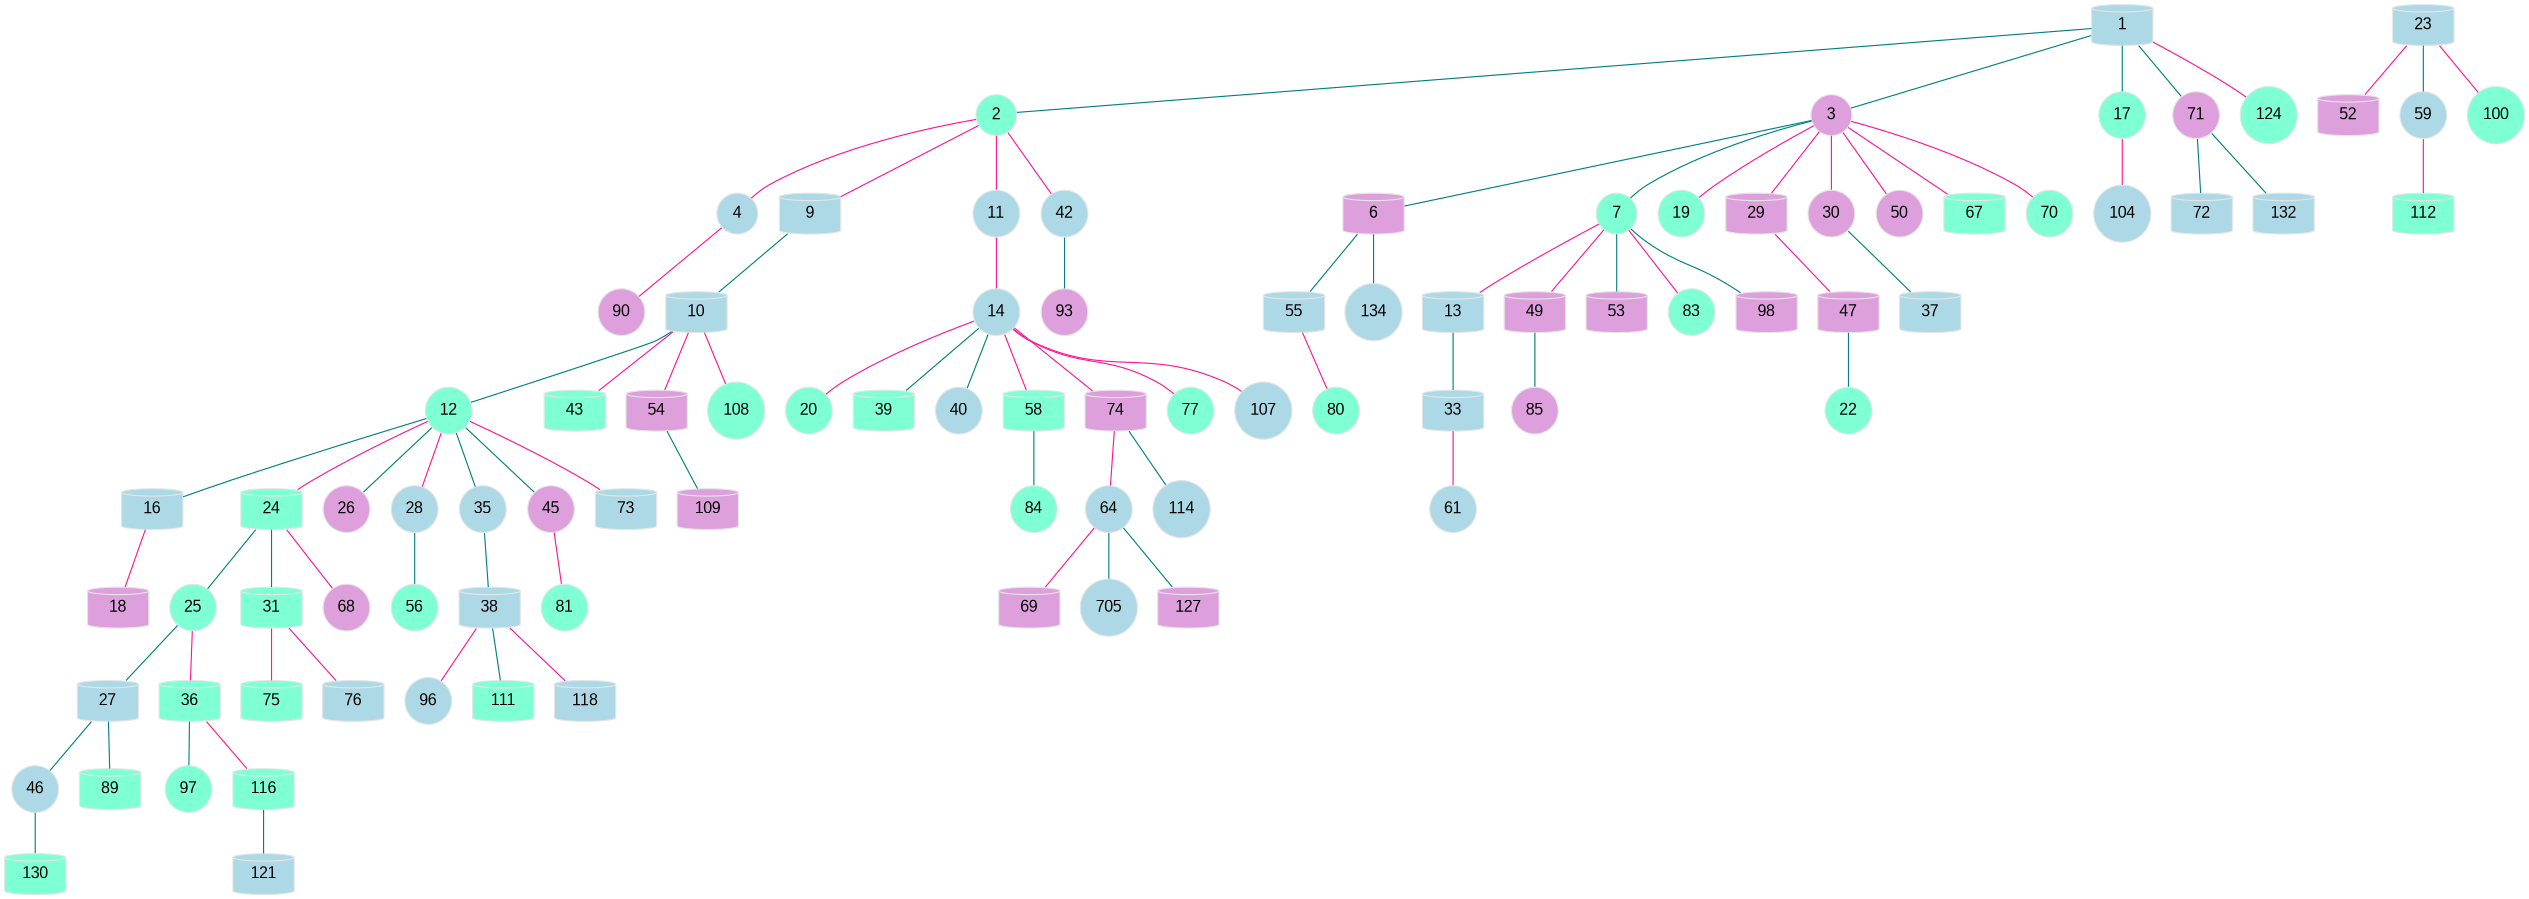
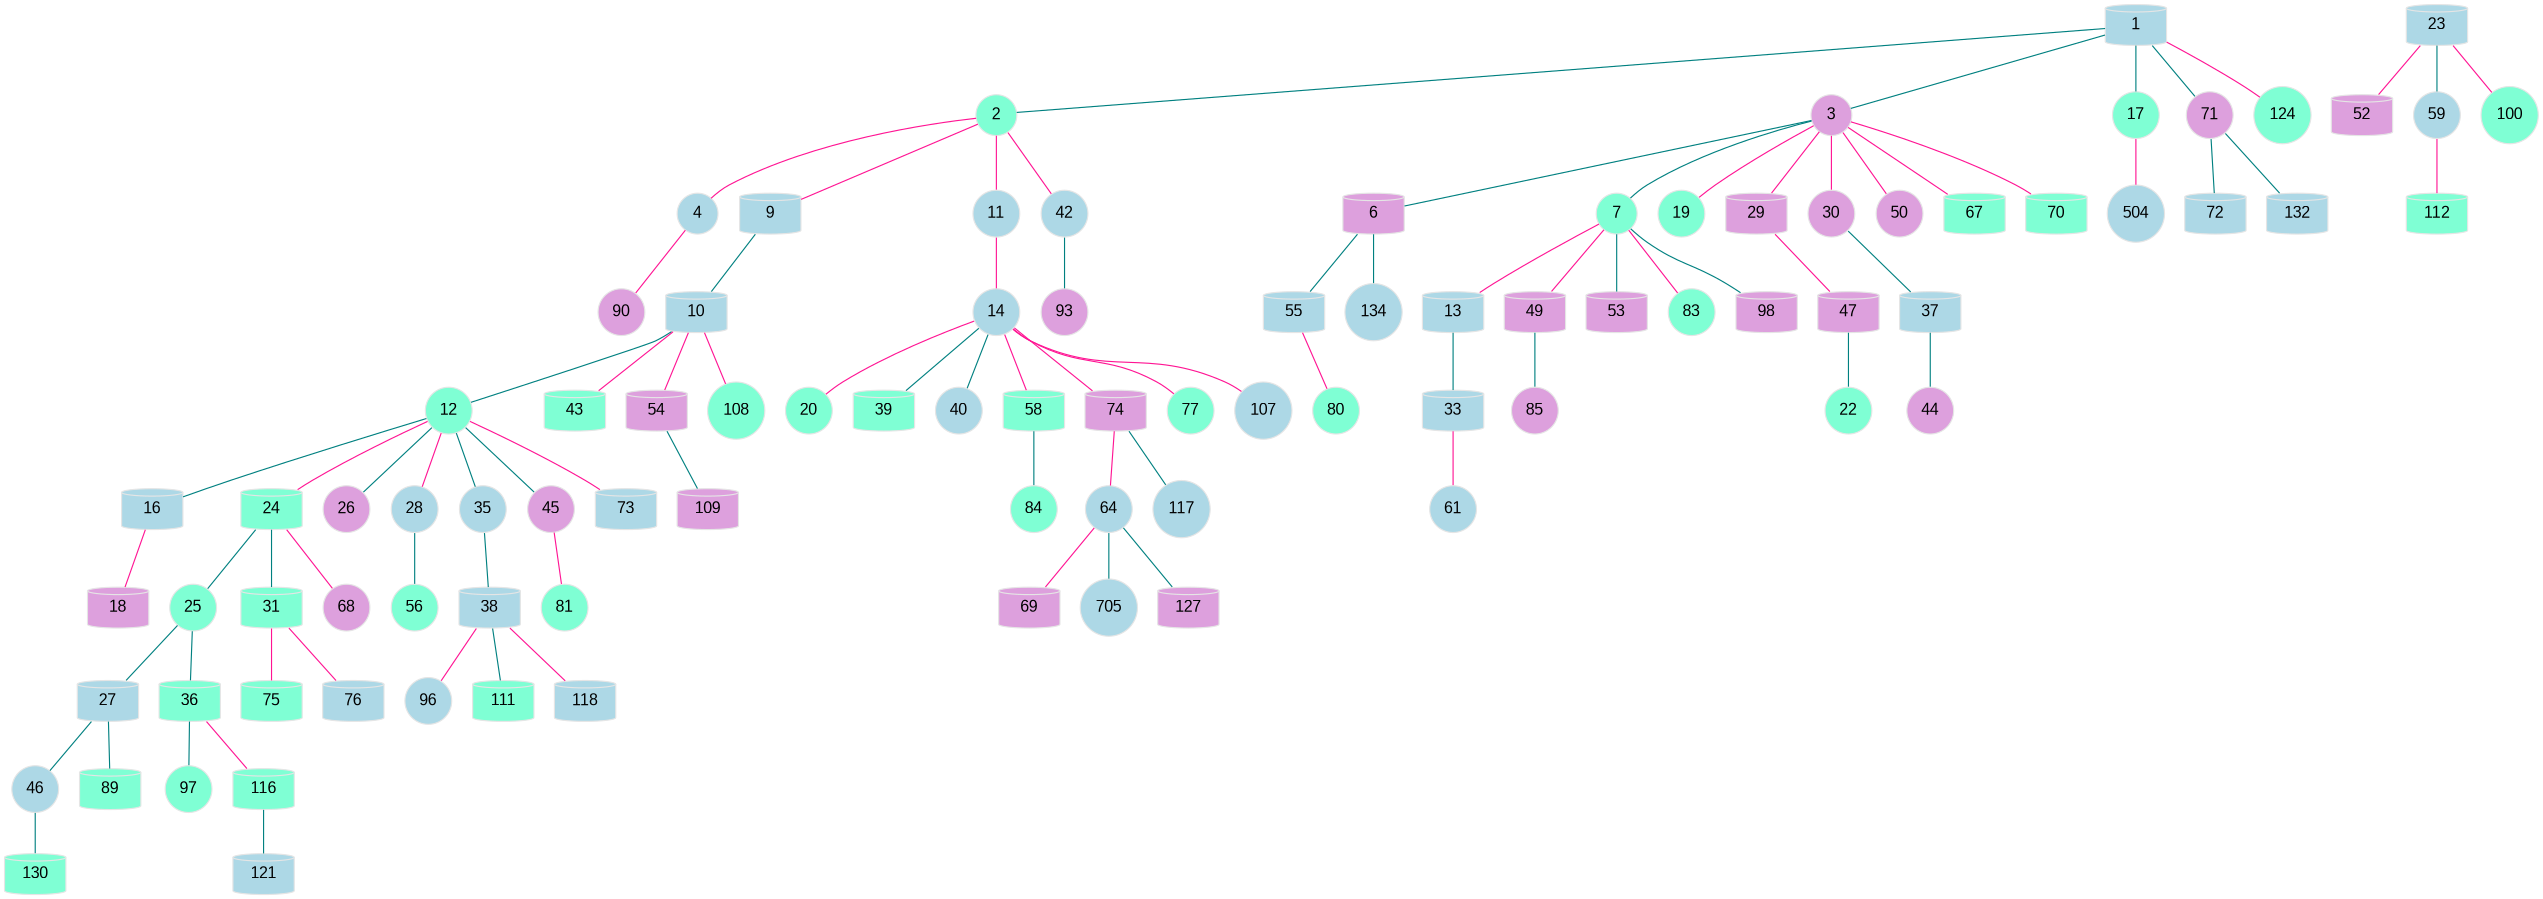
node "70": shape circle -> cylinder
node "104": label "104" -> "504"
node "44": added
node "114": label "114" -> "117"
edge "25" -- "36": color deeppink -> teal
